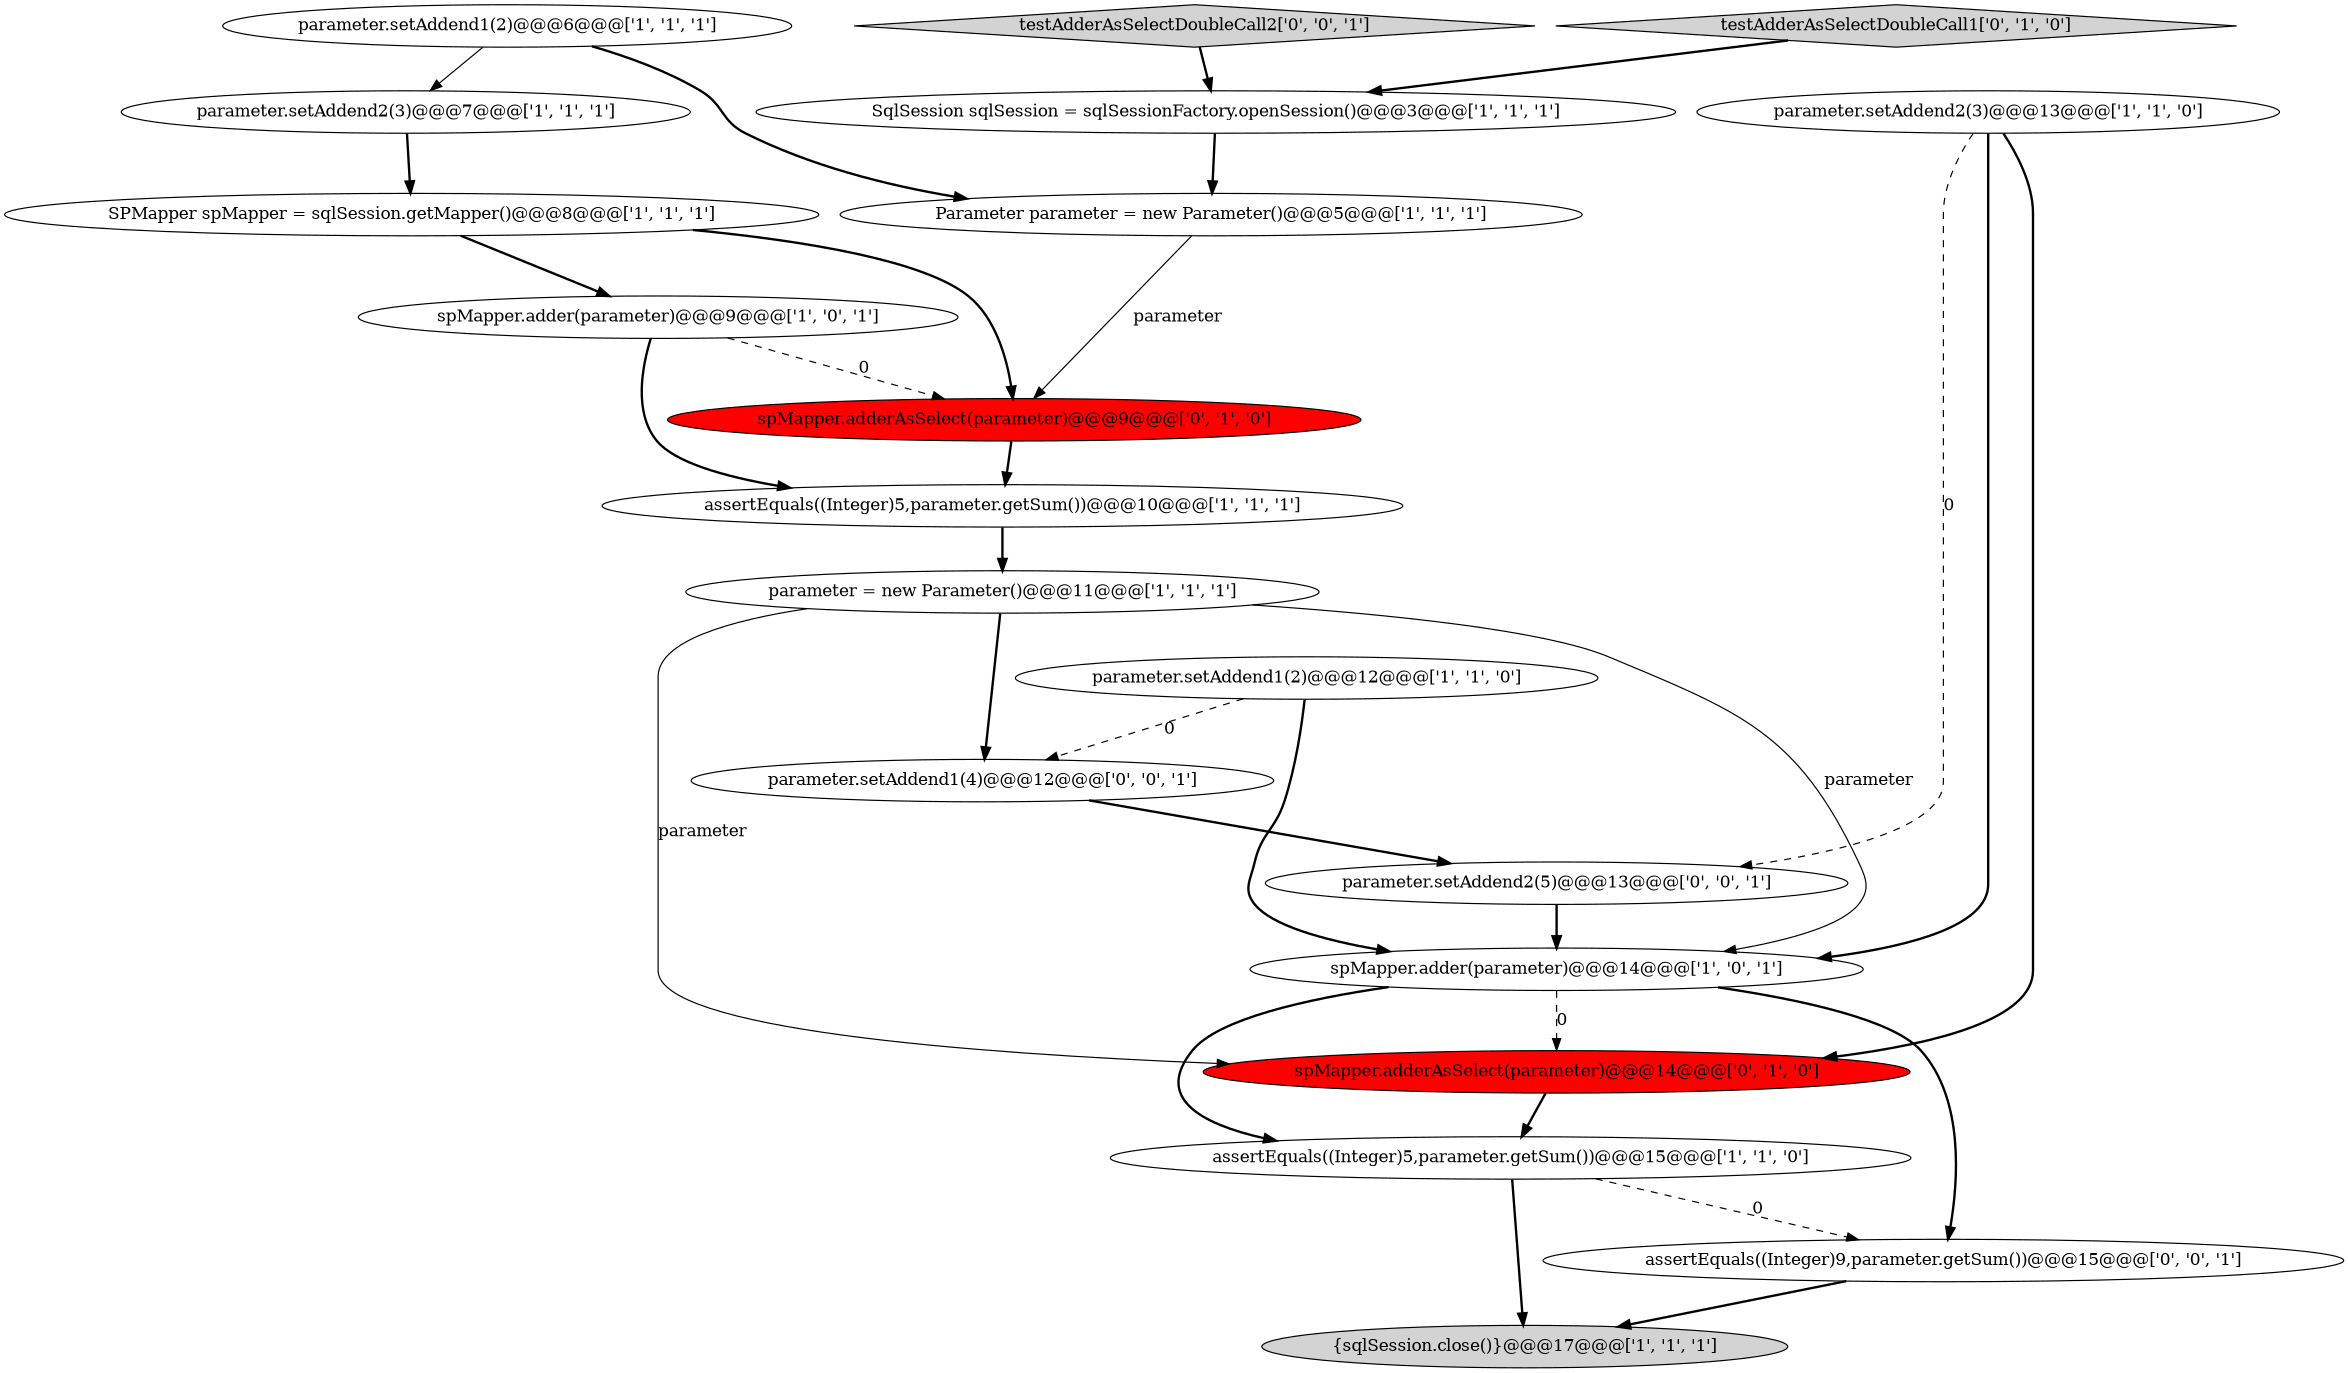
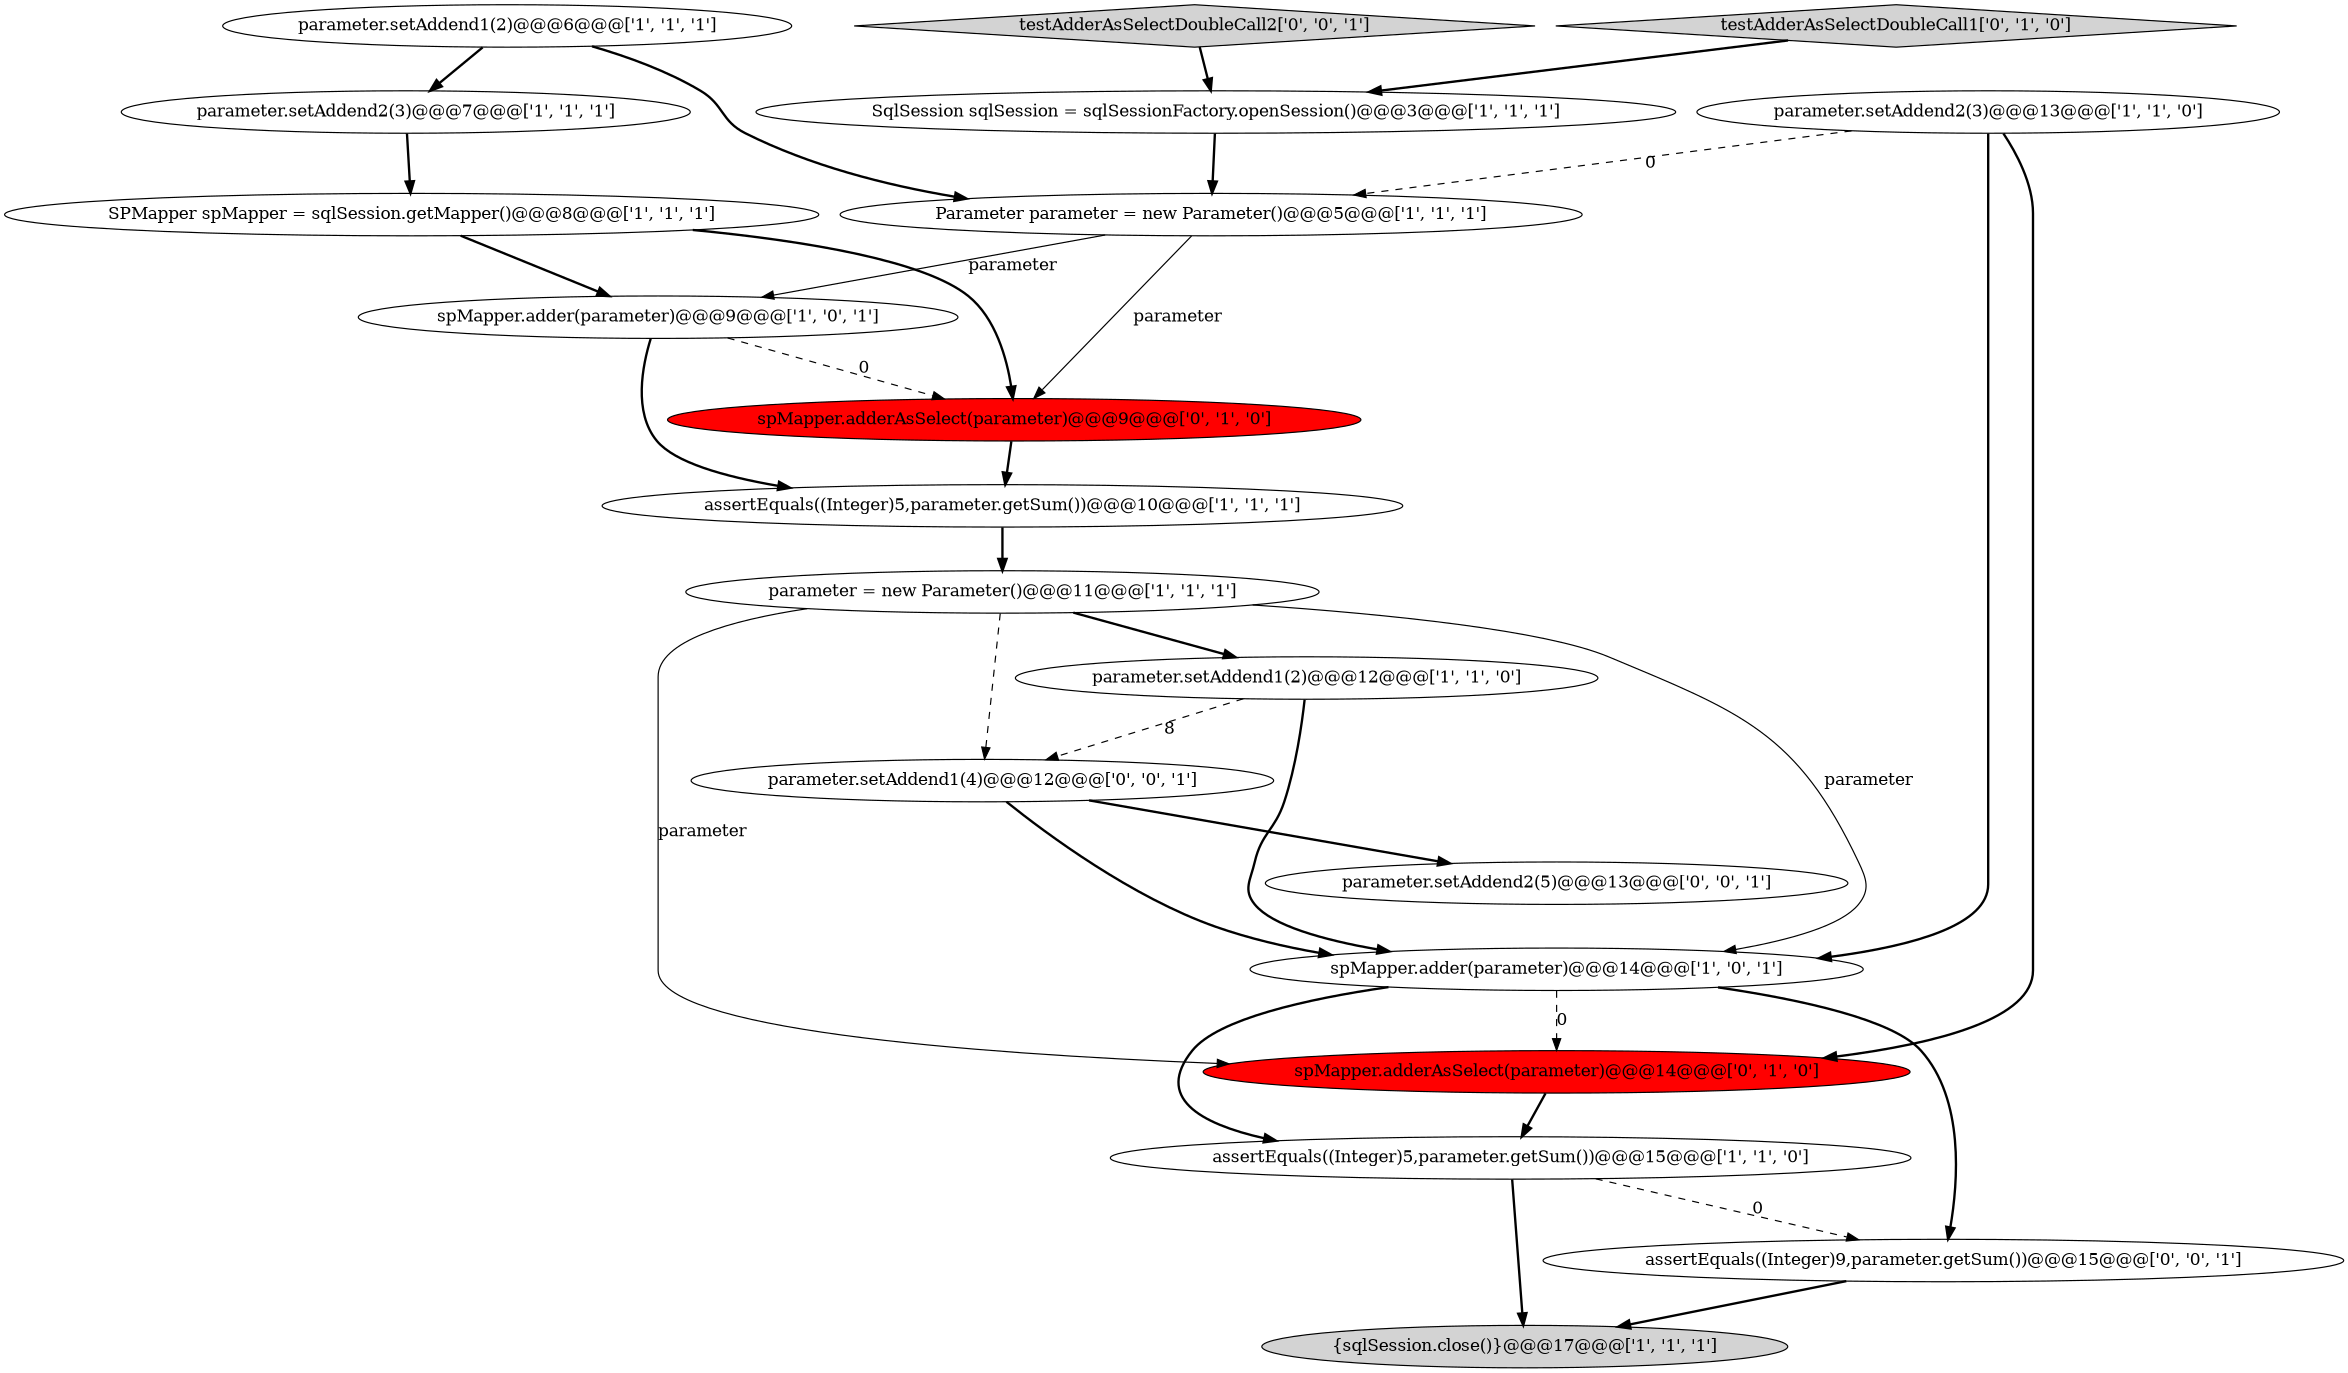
edge "parameter.setAddend1(2)@@@6@@@['1', '1', '1']" -> "parameter.setAddend2(3)@@@7@@@['1', '1', '1']": style solid -> bold
edge "Parameter parameter = new Parameter()@@@5@@@['1', '1', '1']" -> "spMapper.adder(parameter)@@@9@@@['1', '0', '1']": added, label "parameter"
edge "parameter.setAddend2(3)@@@13@@@['1', '1', '0']" -> "parameter.setAddend2(5)@@@13@@@['0', '0', '1']": now "parameter.setAddend2(3)@@@13@@@['1', '1', '0']" -> "Parameter parameter = new Parameter()@@@5@@@['1', '1', '1']"
edge "parameter = new Parameter()@@@11@@@['1', '1', '1']" -> "parameter.setAddend1(2)@@@12@@@['1', '1', '0']": added
edge "parameter = new Parameter()@@@11@@@['1', '1', '1']" -> "parameter.setAddend1(4)@@@12@@@['0', '0', '1']": style bold -> dashed
edge "parameter.setAddend1(2)@@@12@@@['1', '1', '0']" -> "parameter.setAddend1(4)@@@12@@@['0', '0', '1']": label "0" -> "8"
edge "parameter.setAddend2(5)@@@13@@@['0', '0', '1']" -> "spMapper.adder(parameter)@@@14@@@['1', '0', '1']": now "parameter.setAddend1(4)@@@12@@@['0', '0', '1']" -> "spMapper.adder(parameter)@@@14@@@['1', '0', '1']"
